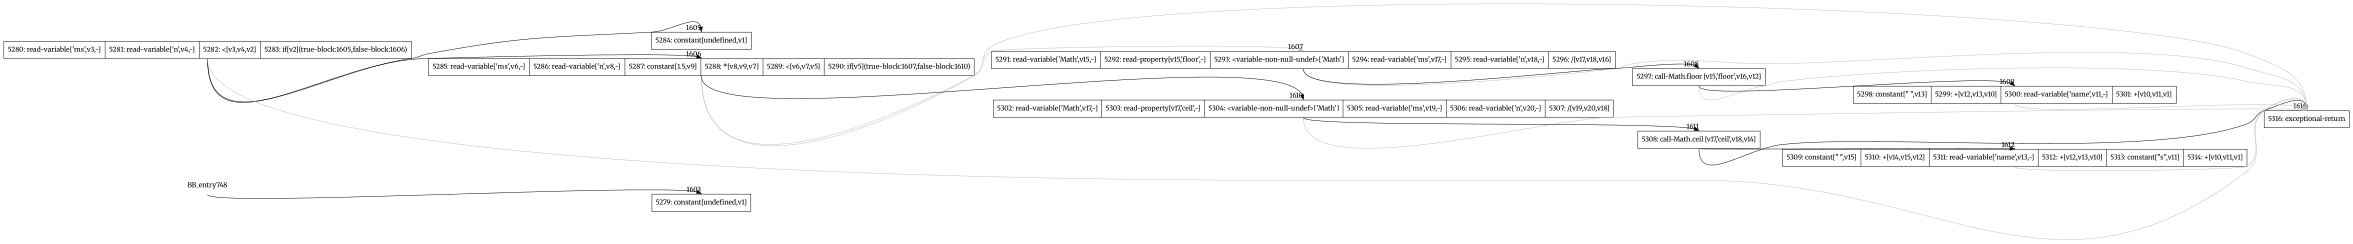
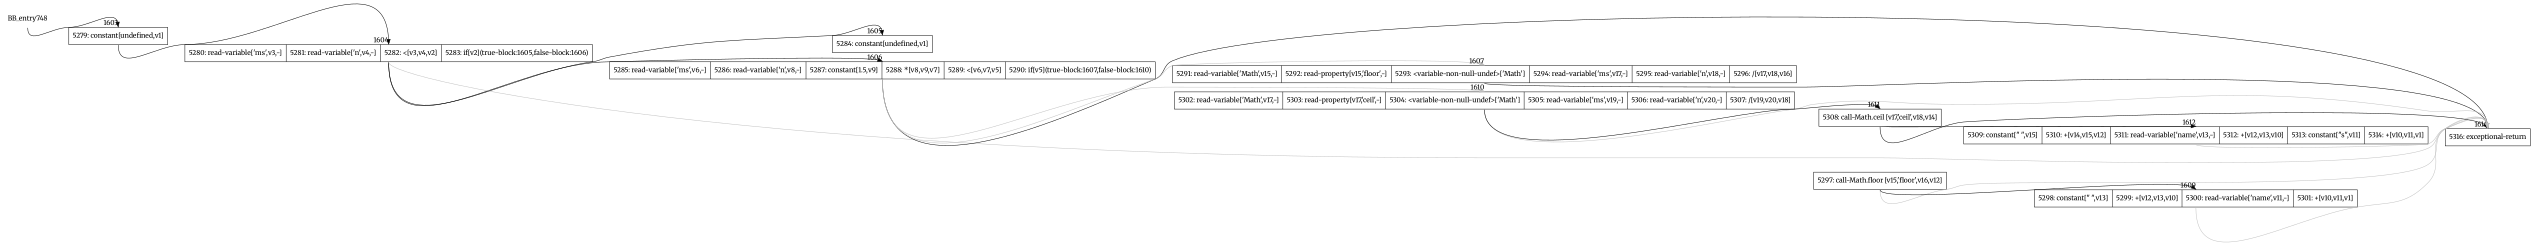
edge "5285: read-variable['ms',v6,-]" -> "5316: exceptional-return": color gray -> black
edge "5279: constant[undefined,v1]" -> "5280: read-variable['ms',v3,-]": added
edge "5291: read-variable['Math',v15,-]" -> "5316: exceptional-return": color gray -> black
edge "5291: read-variable['Math',v15,-]" -> "5297: call-Math.floor [v15,'floor',v16,v12]": removed
edge "5285: read-variable['ms',v6,-]" -> "5302: read-variable['Math',v17,-]": color black -> gray
